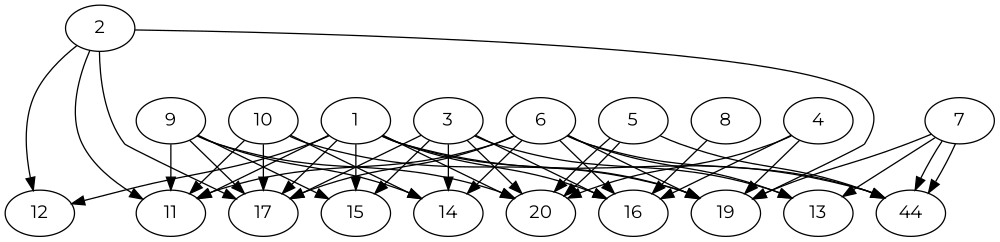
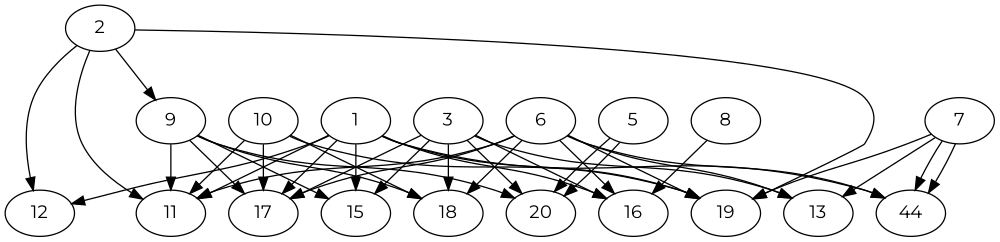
node "4": removed
edge "2" -> "17": now "2" -> "9"
edge "1" -> "20": removed
edge "5" -> "44": removed
node "14": label "14" -> "18"
